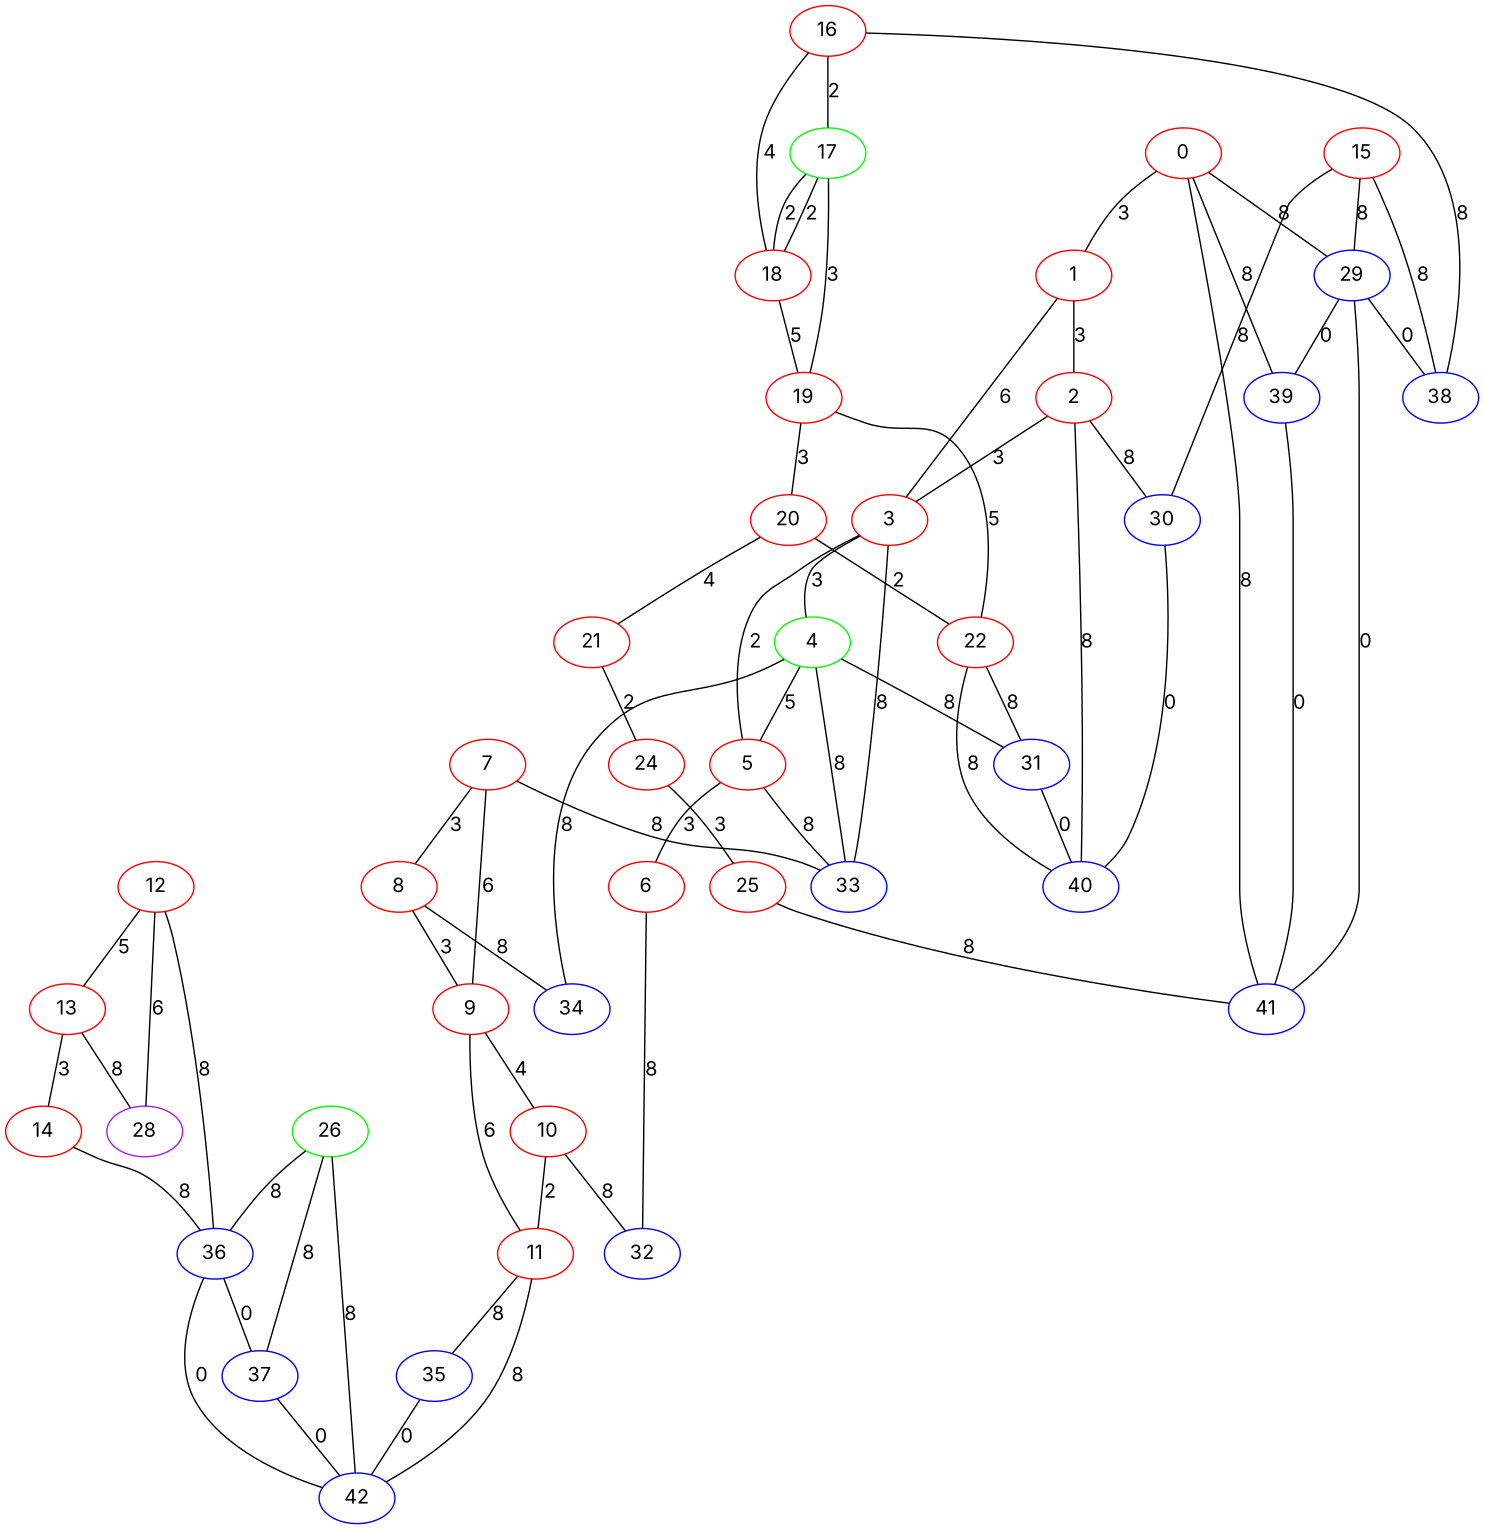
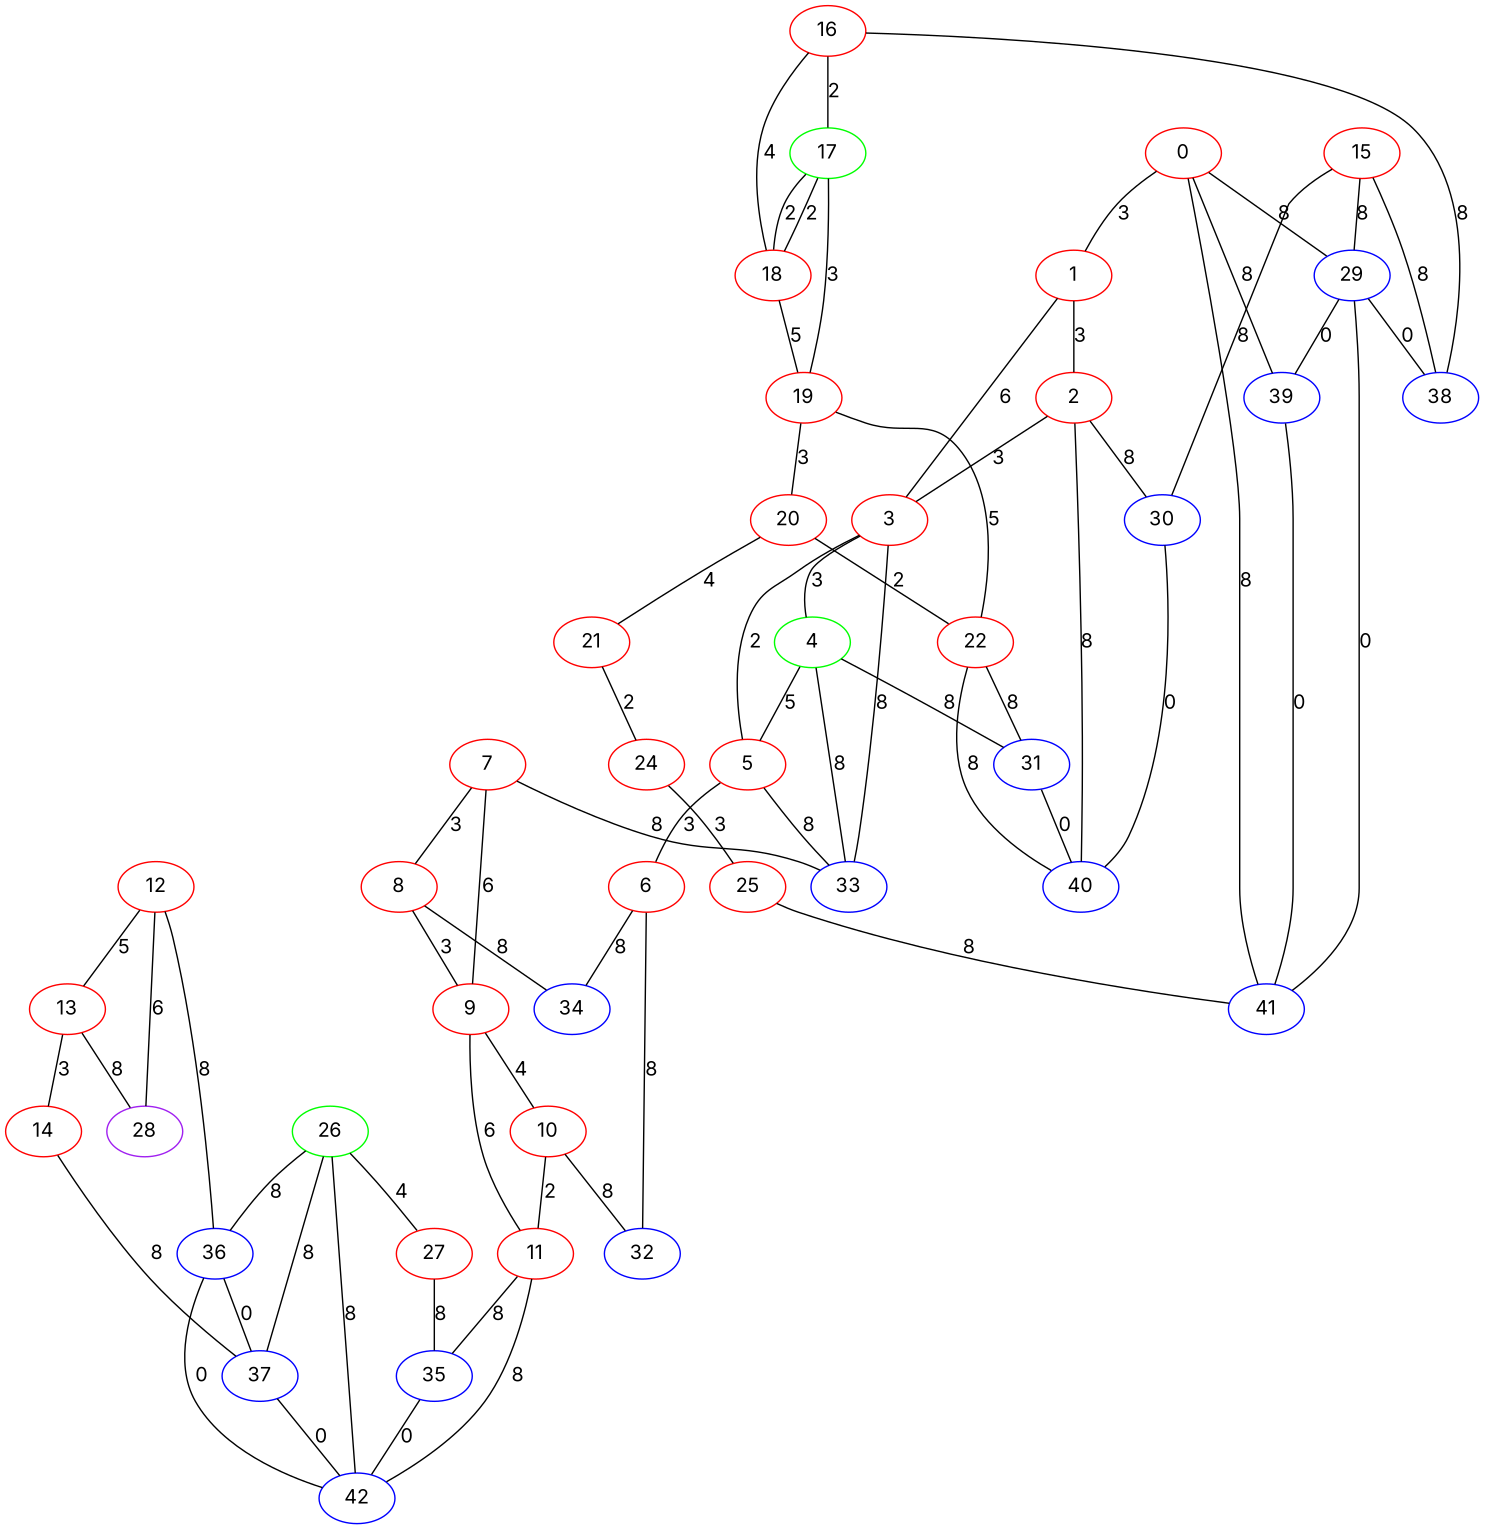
edge "4" -- "34": now "6" -- "34"
edge "14" -- "36": now "14" -- "37"
node "27": added
